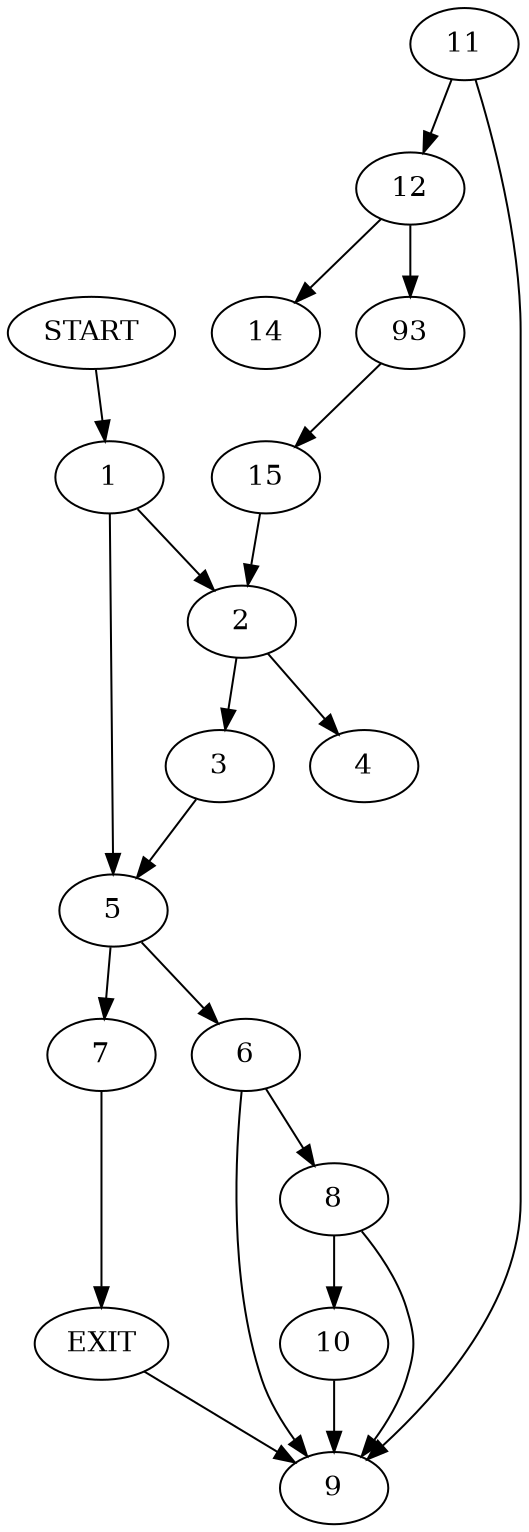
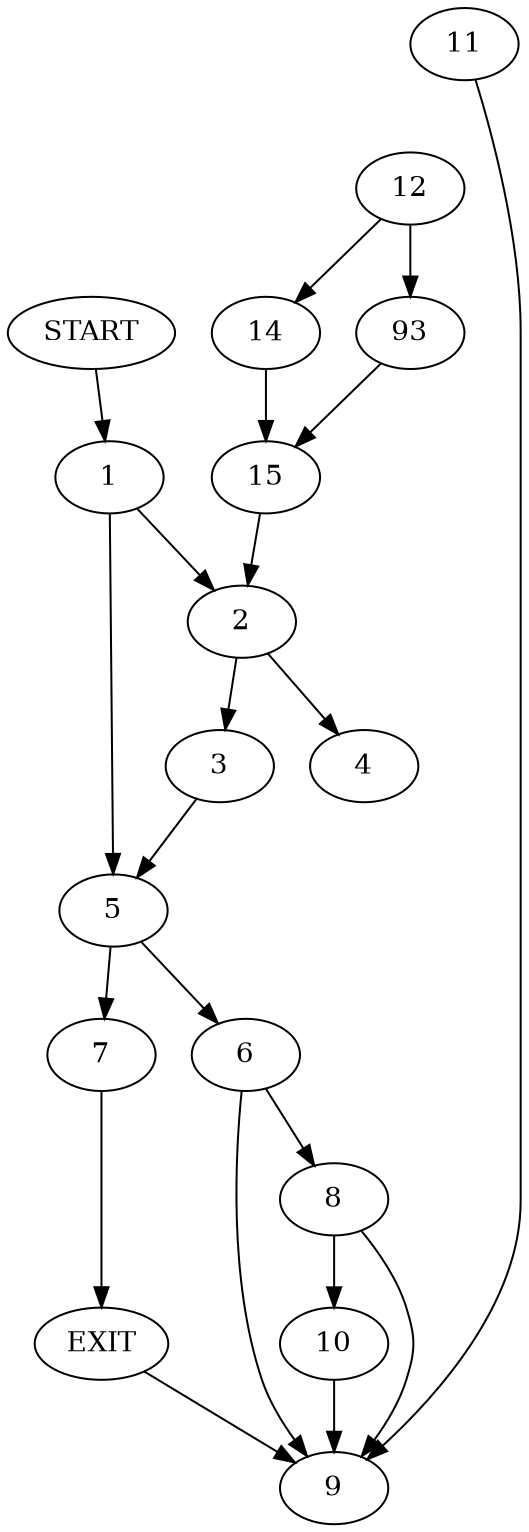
edge "11" -> "12": removed
edge "14" -> "15": added
